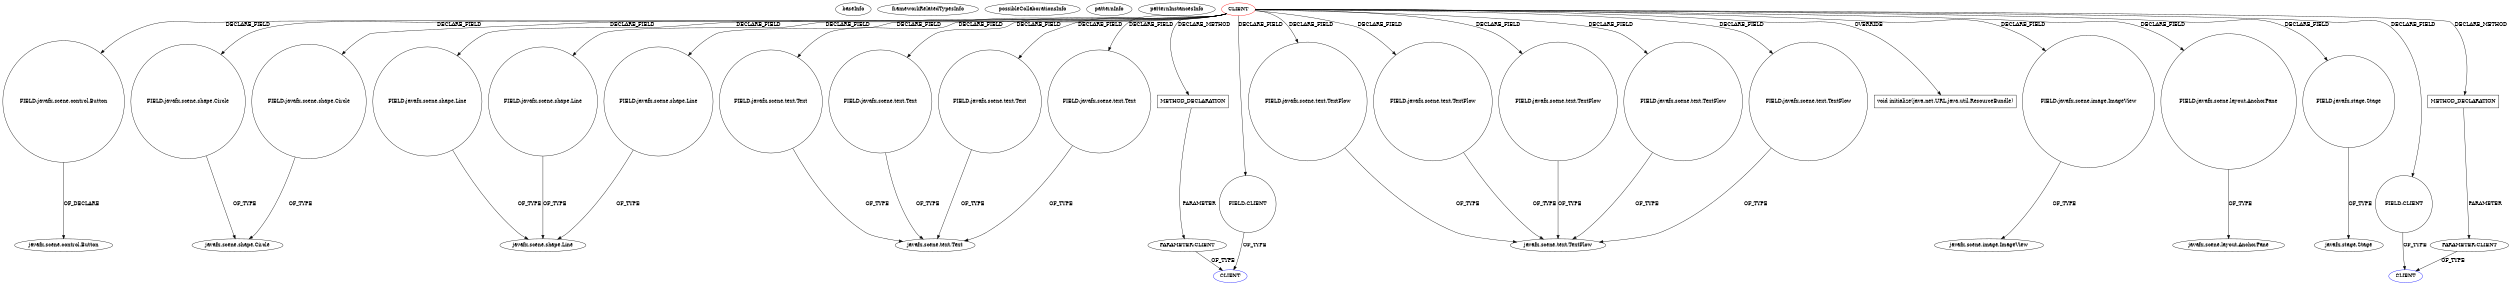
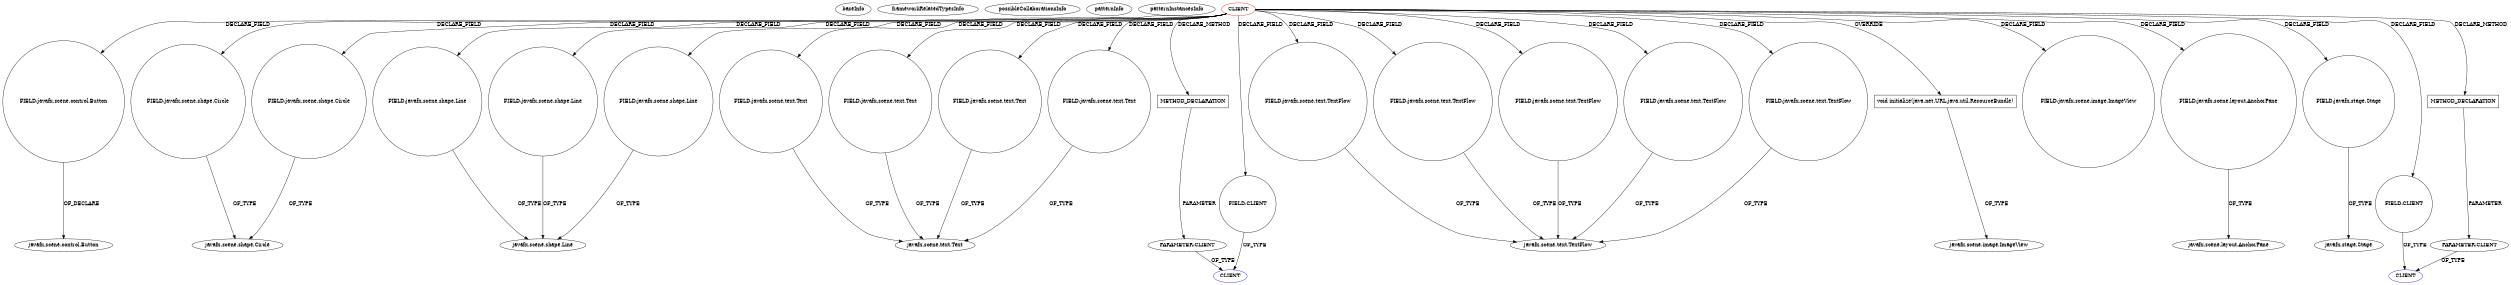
edge "FIELD:javafx.scene.image.ImageView" -> "javafx.scene.image.ImageView": now "void initialize(java.net.URL,java.util.ResourceBundle)" -> "javafx.scene.image.ImageView"
